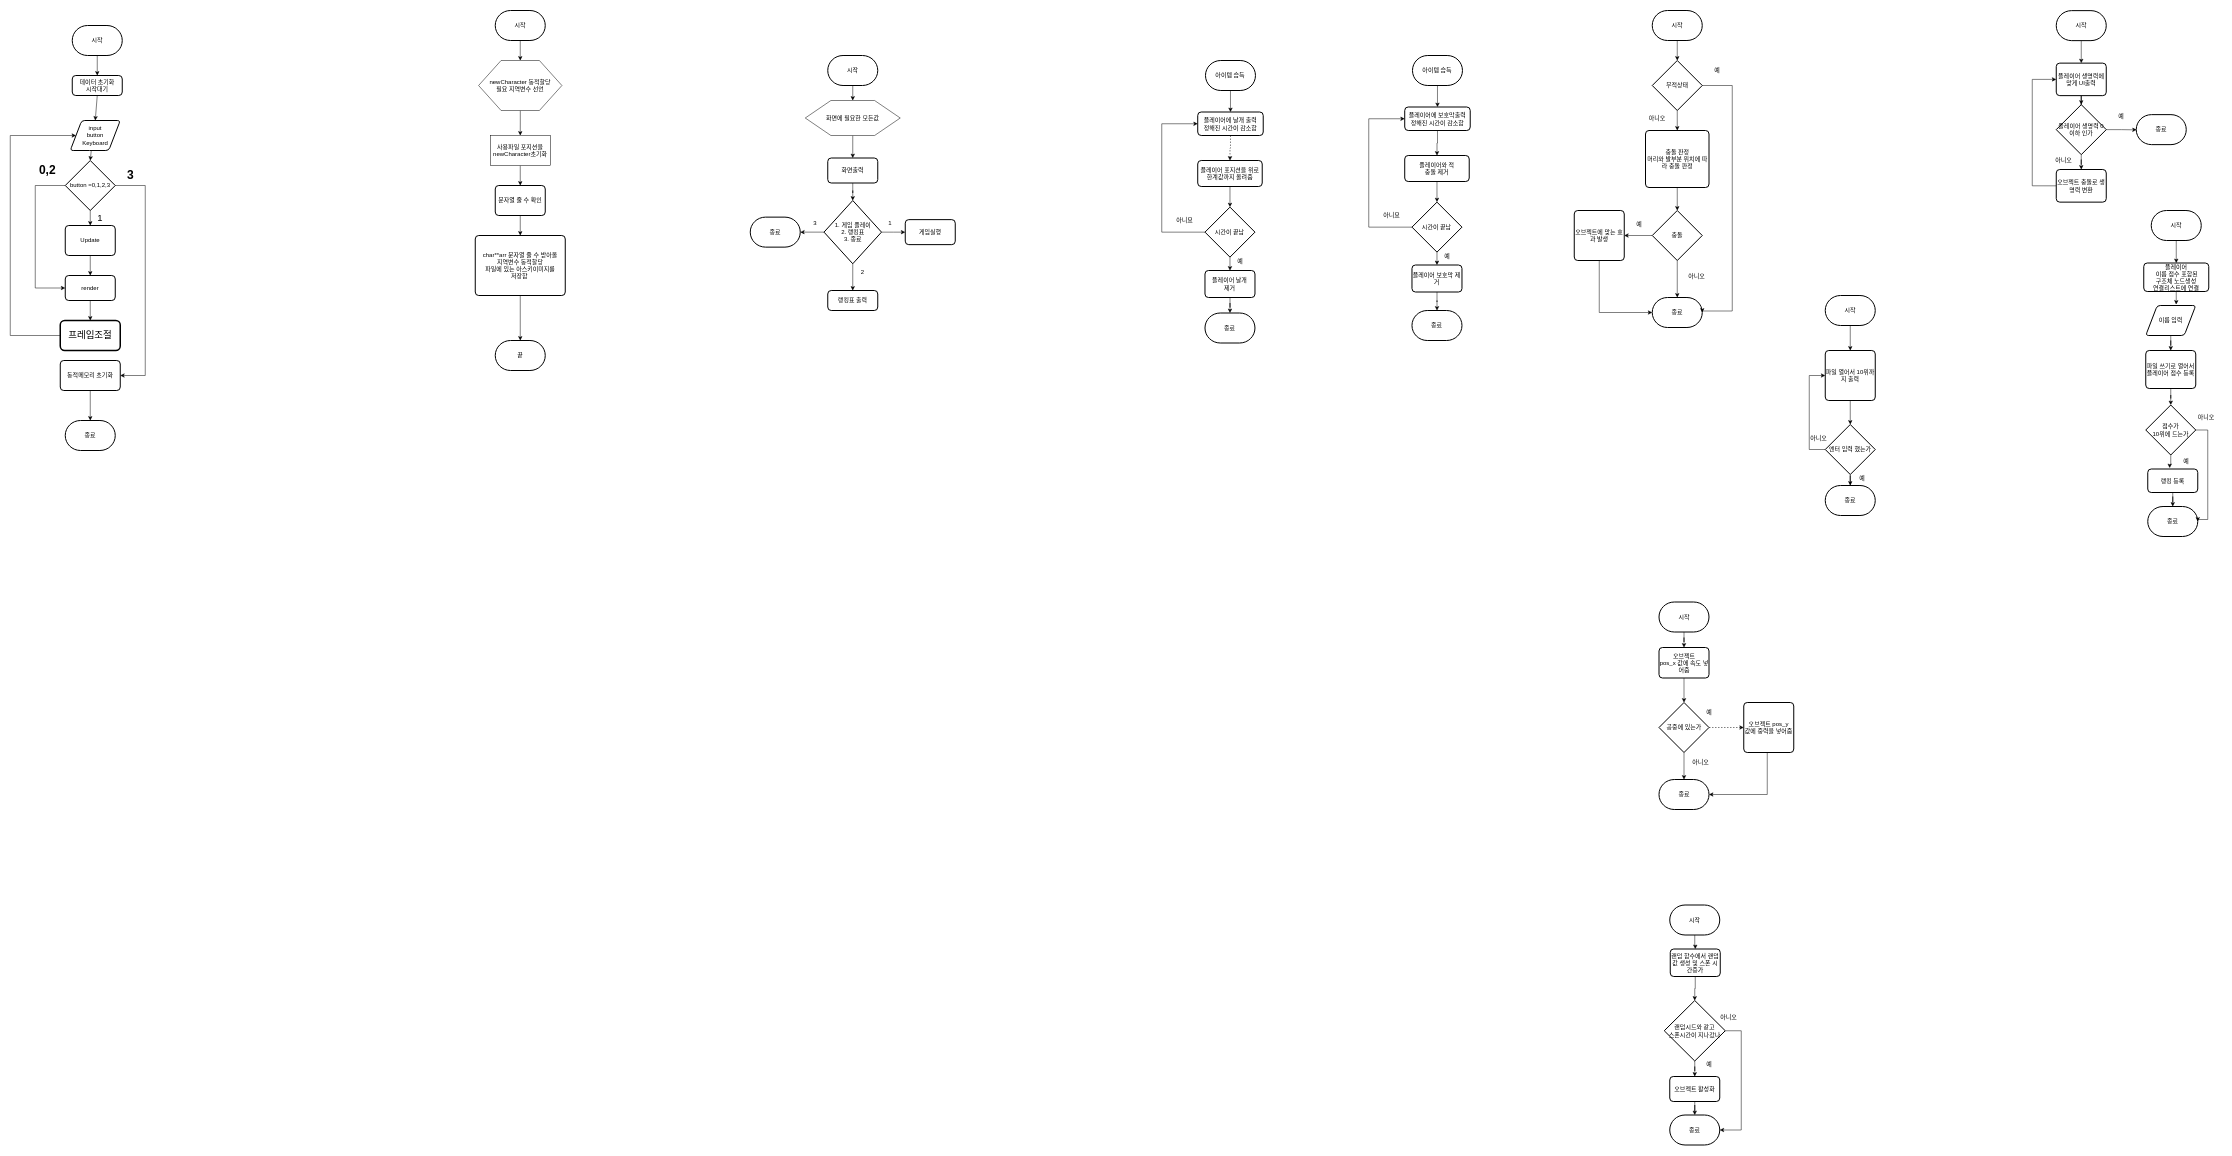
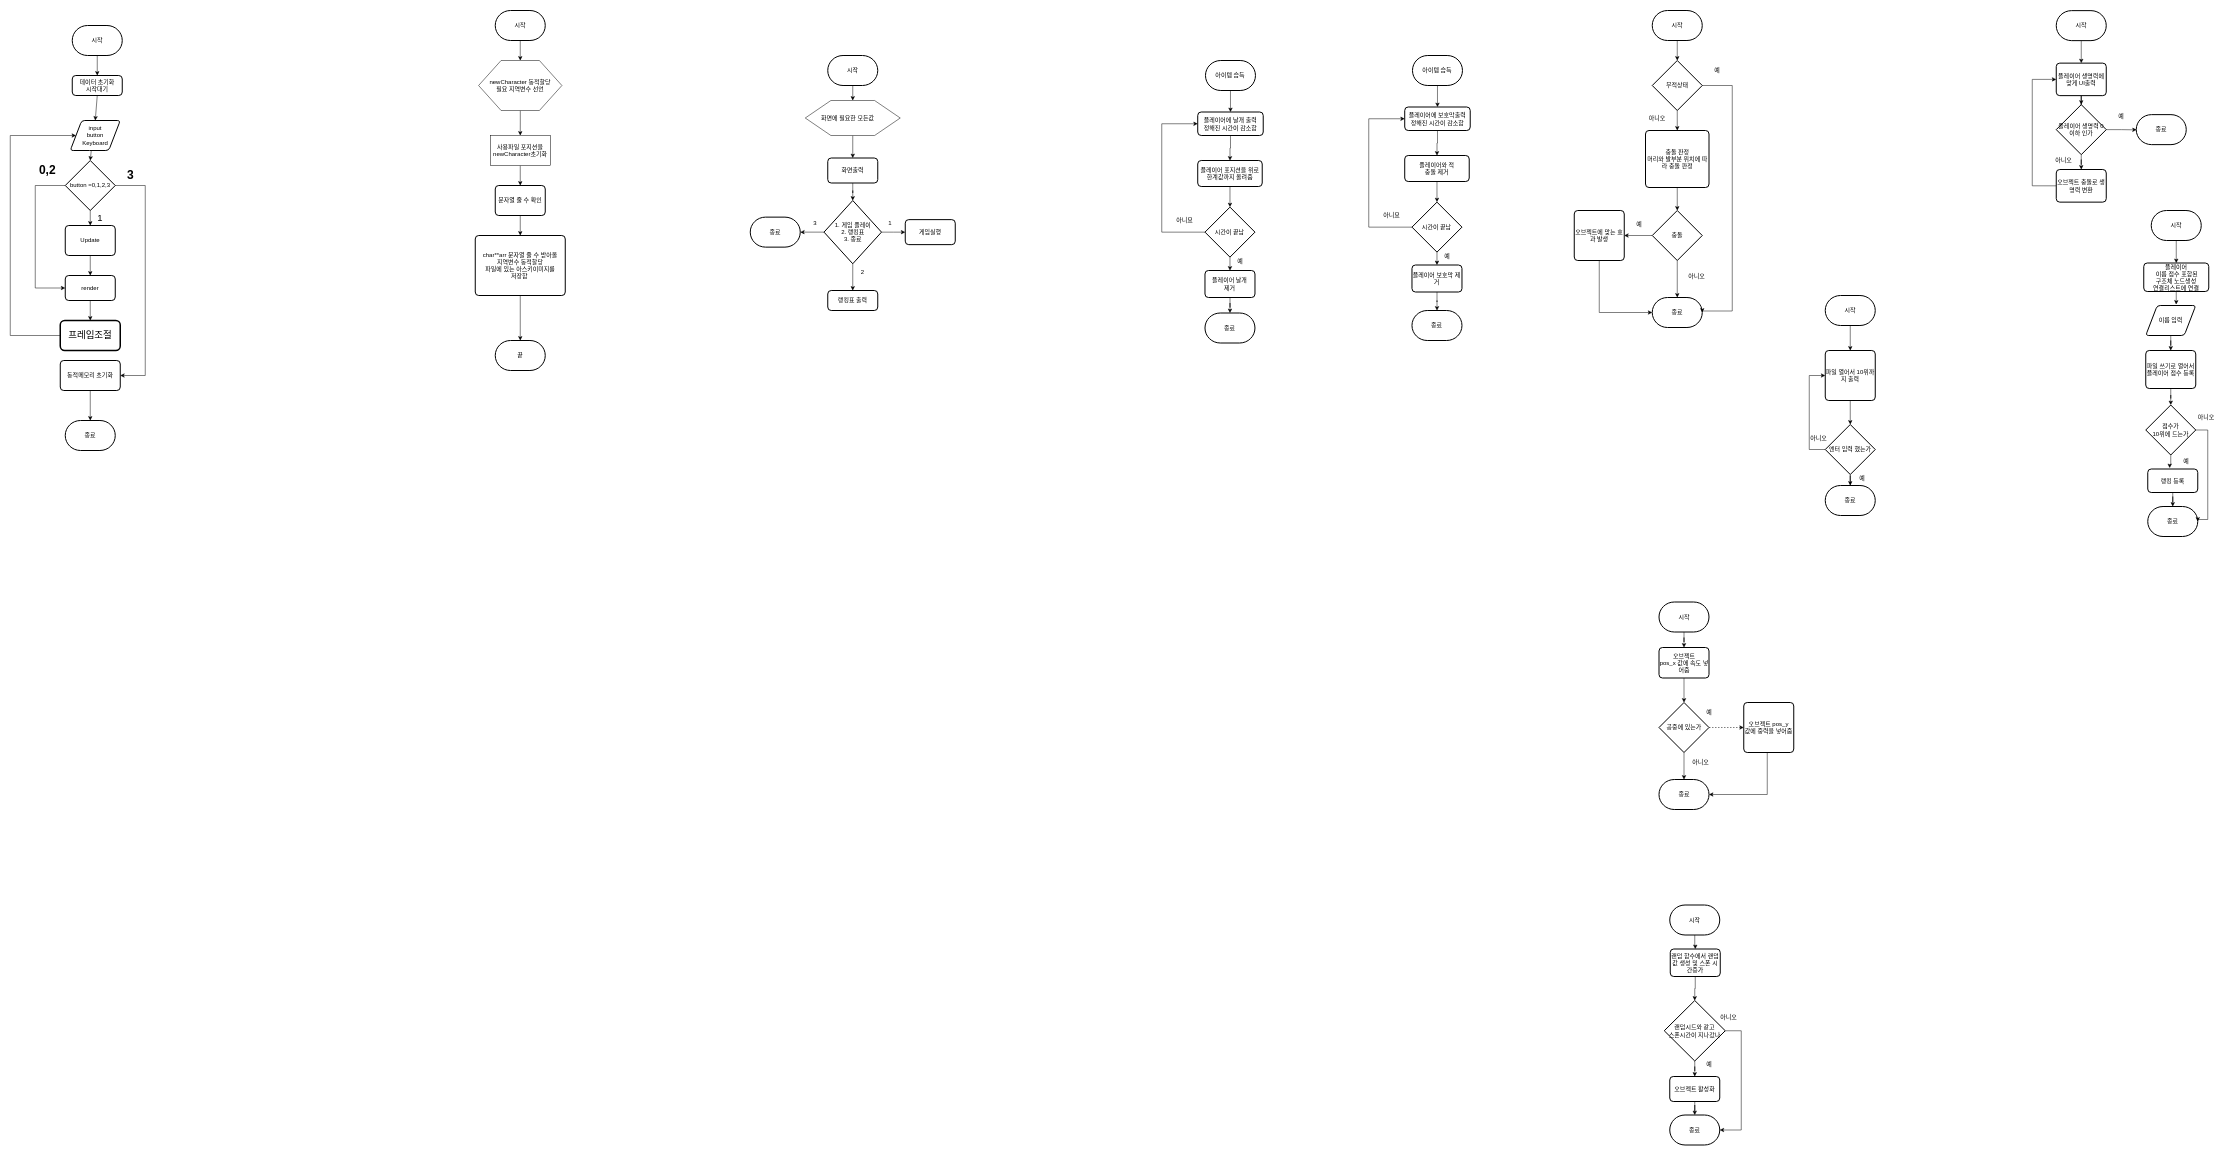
node "화면에 필요한 모든값": moved (853, 118) -> (848, 118)
edge "플레이어에 날개 출력 정해진 시간이 감소함" -> "플레이어 포지션을 위로 한계값까지 올려줌": style dashed -> solid
